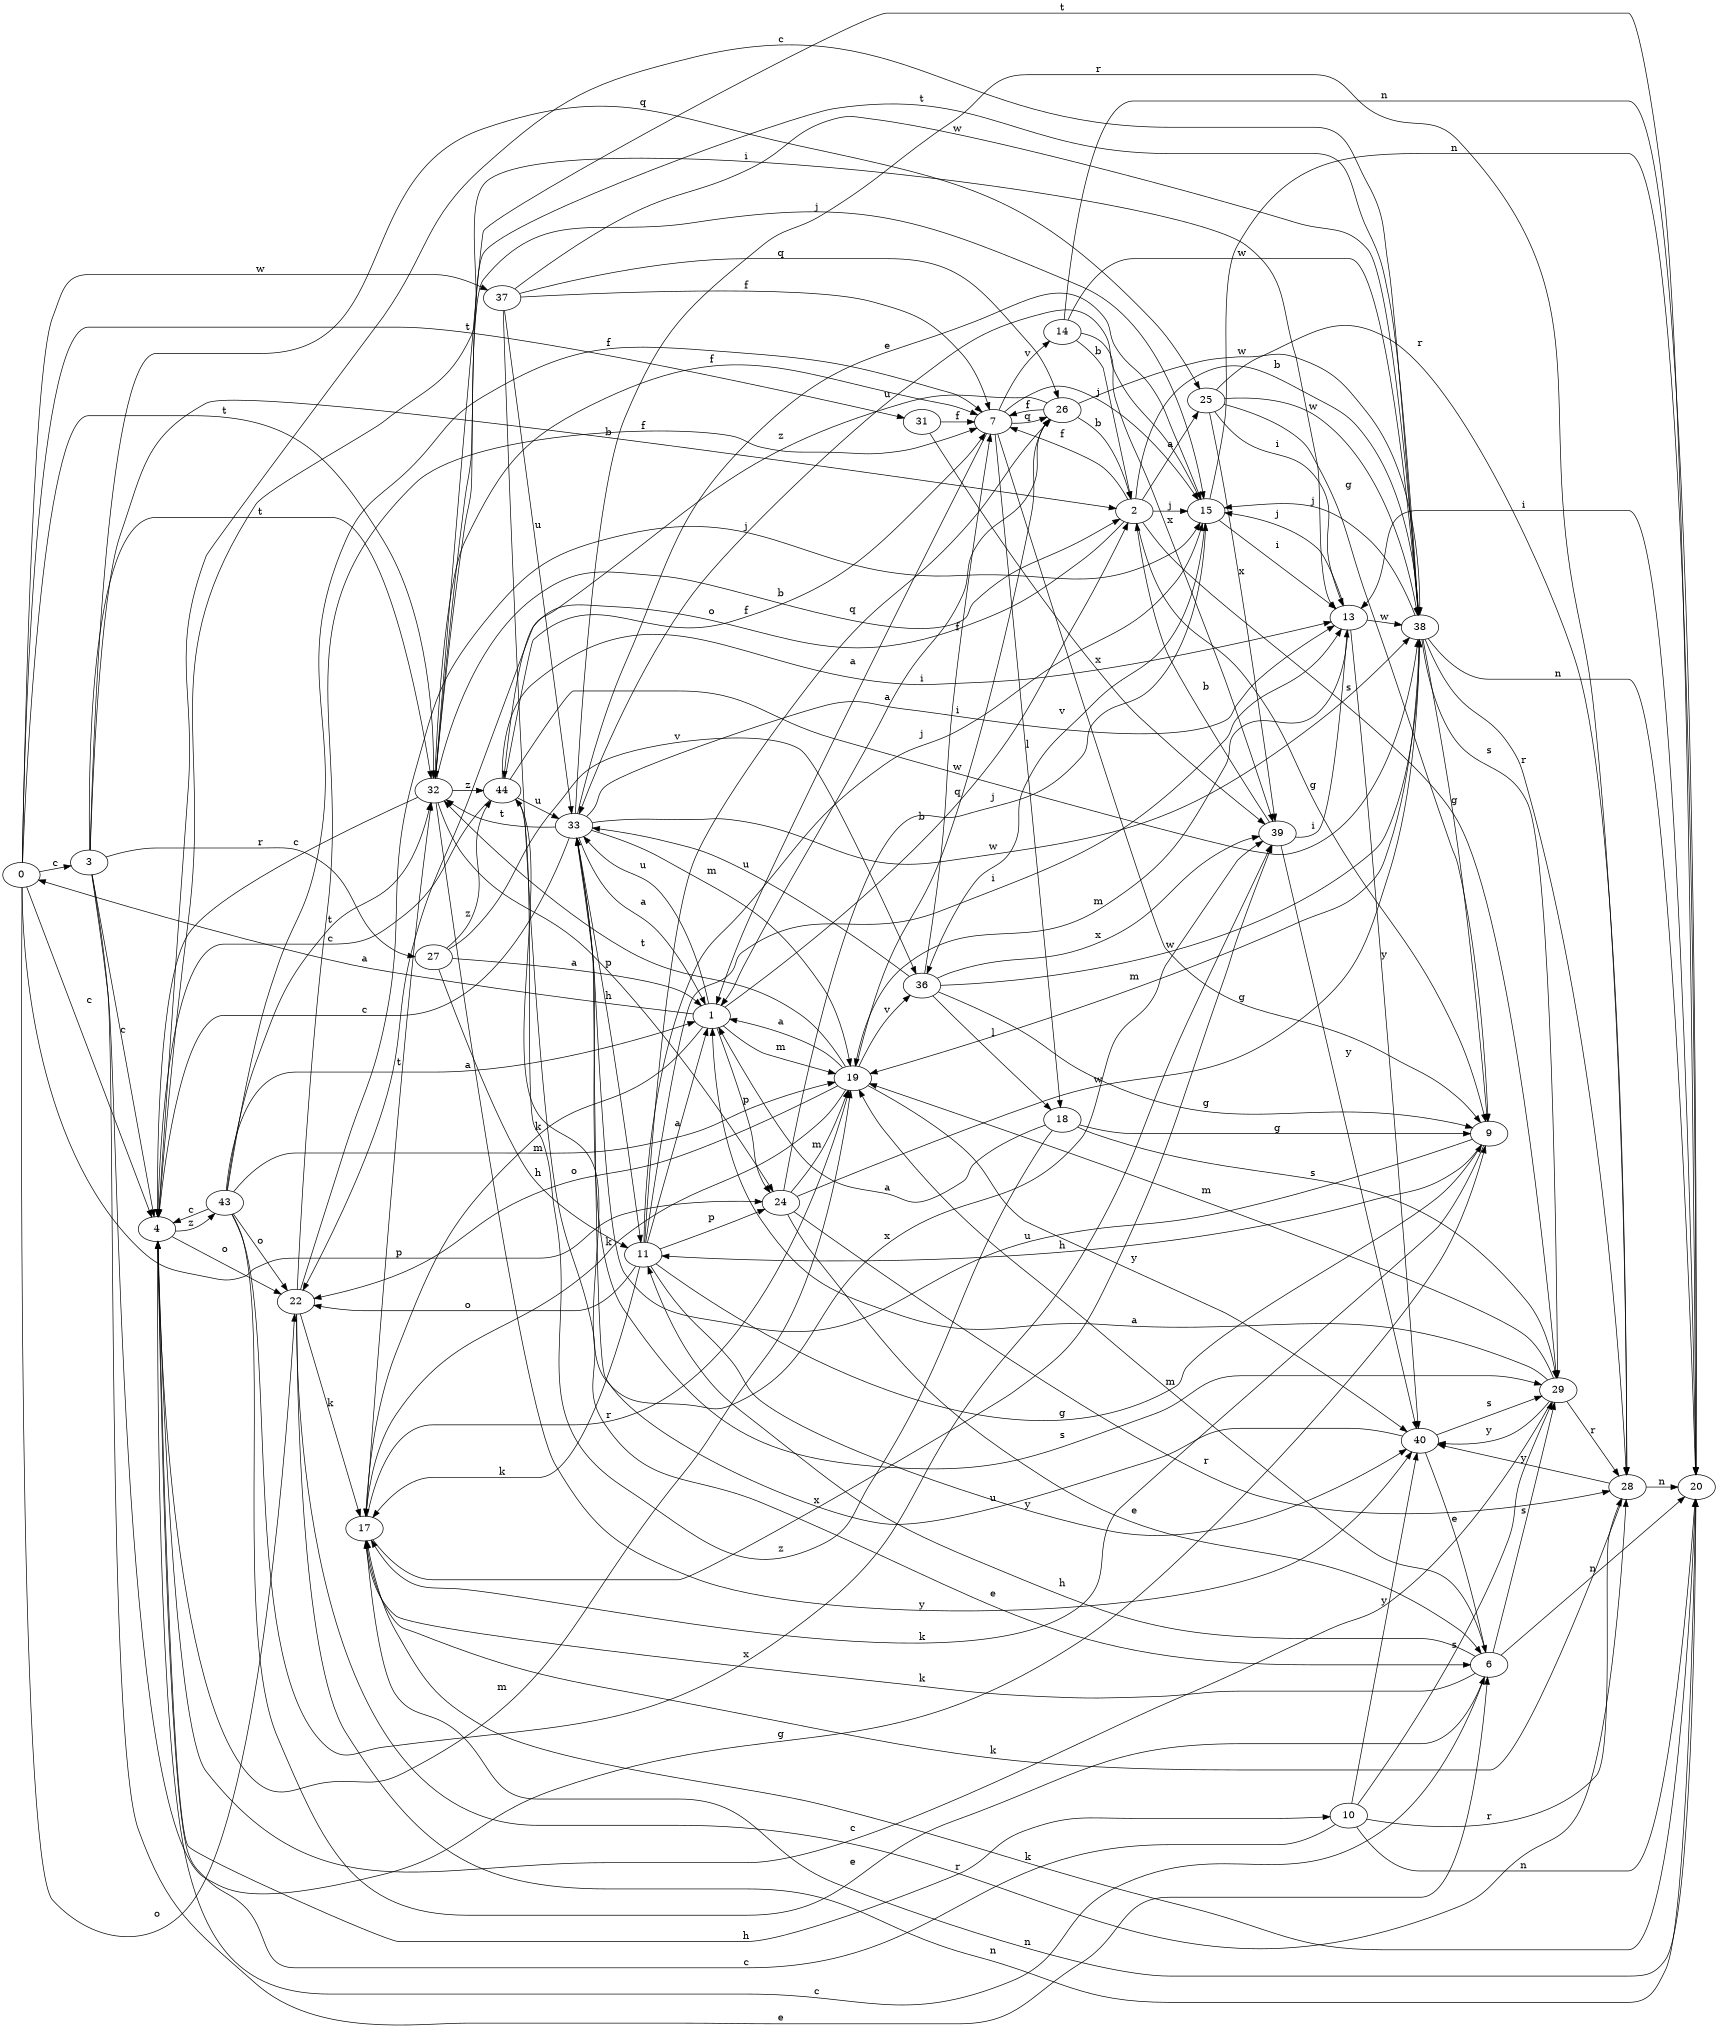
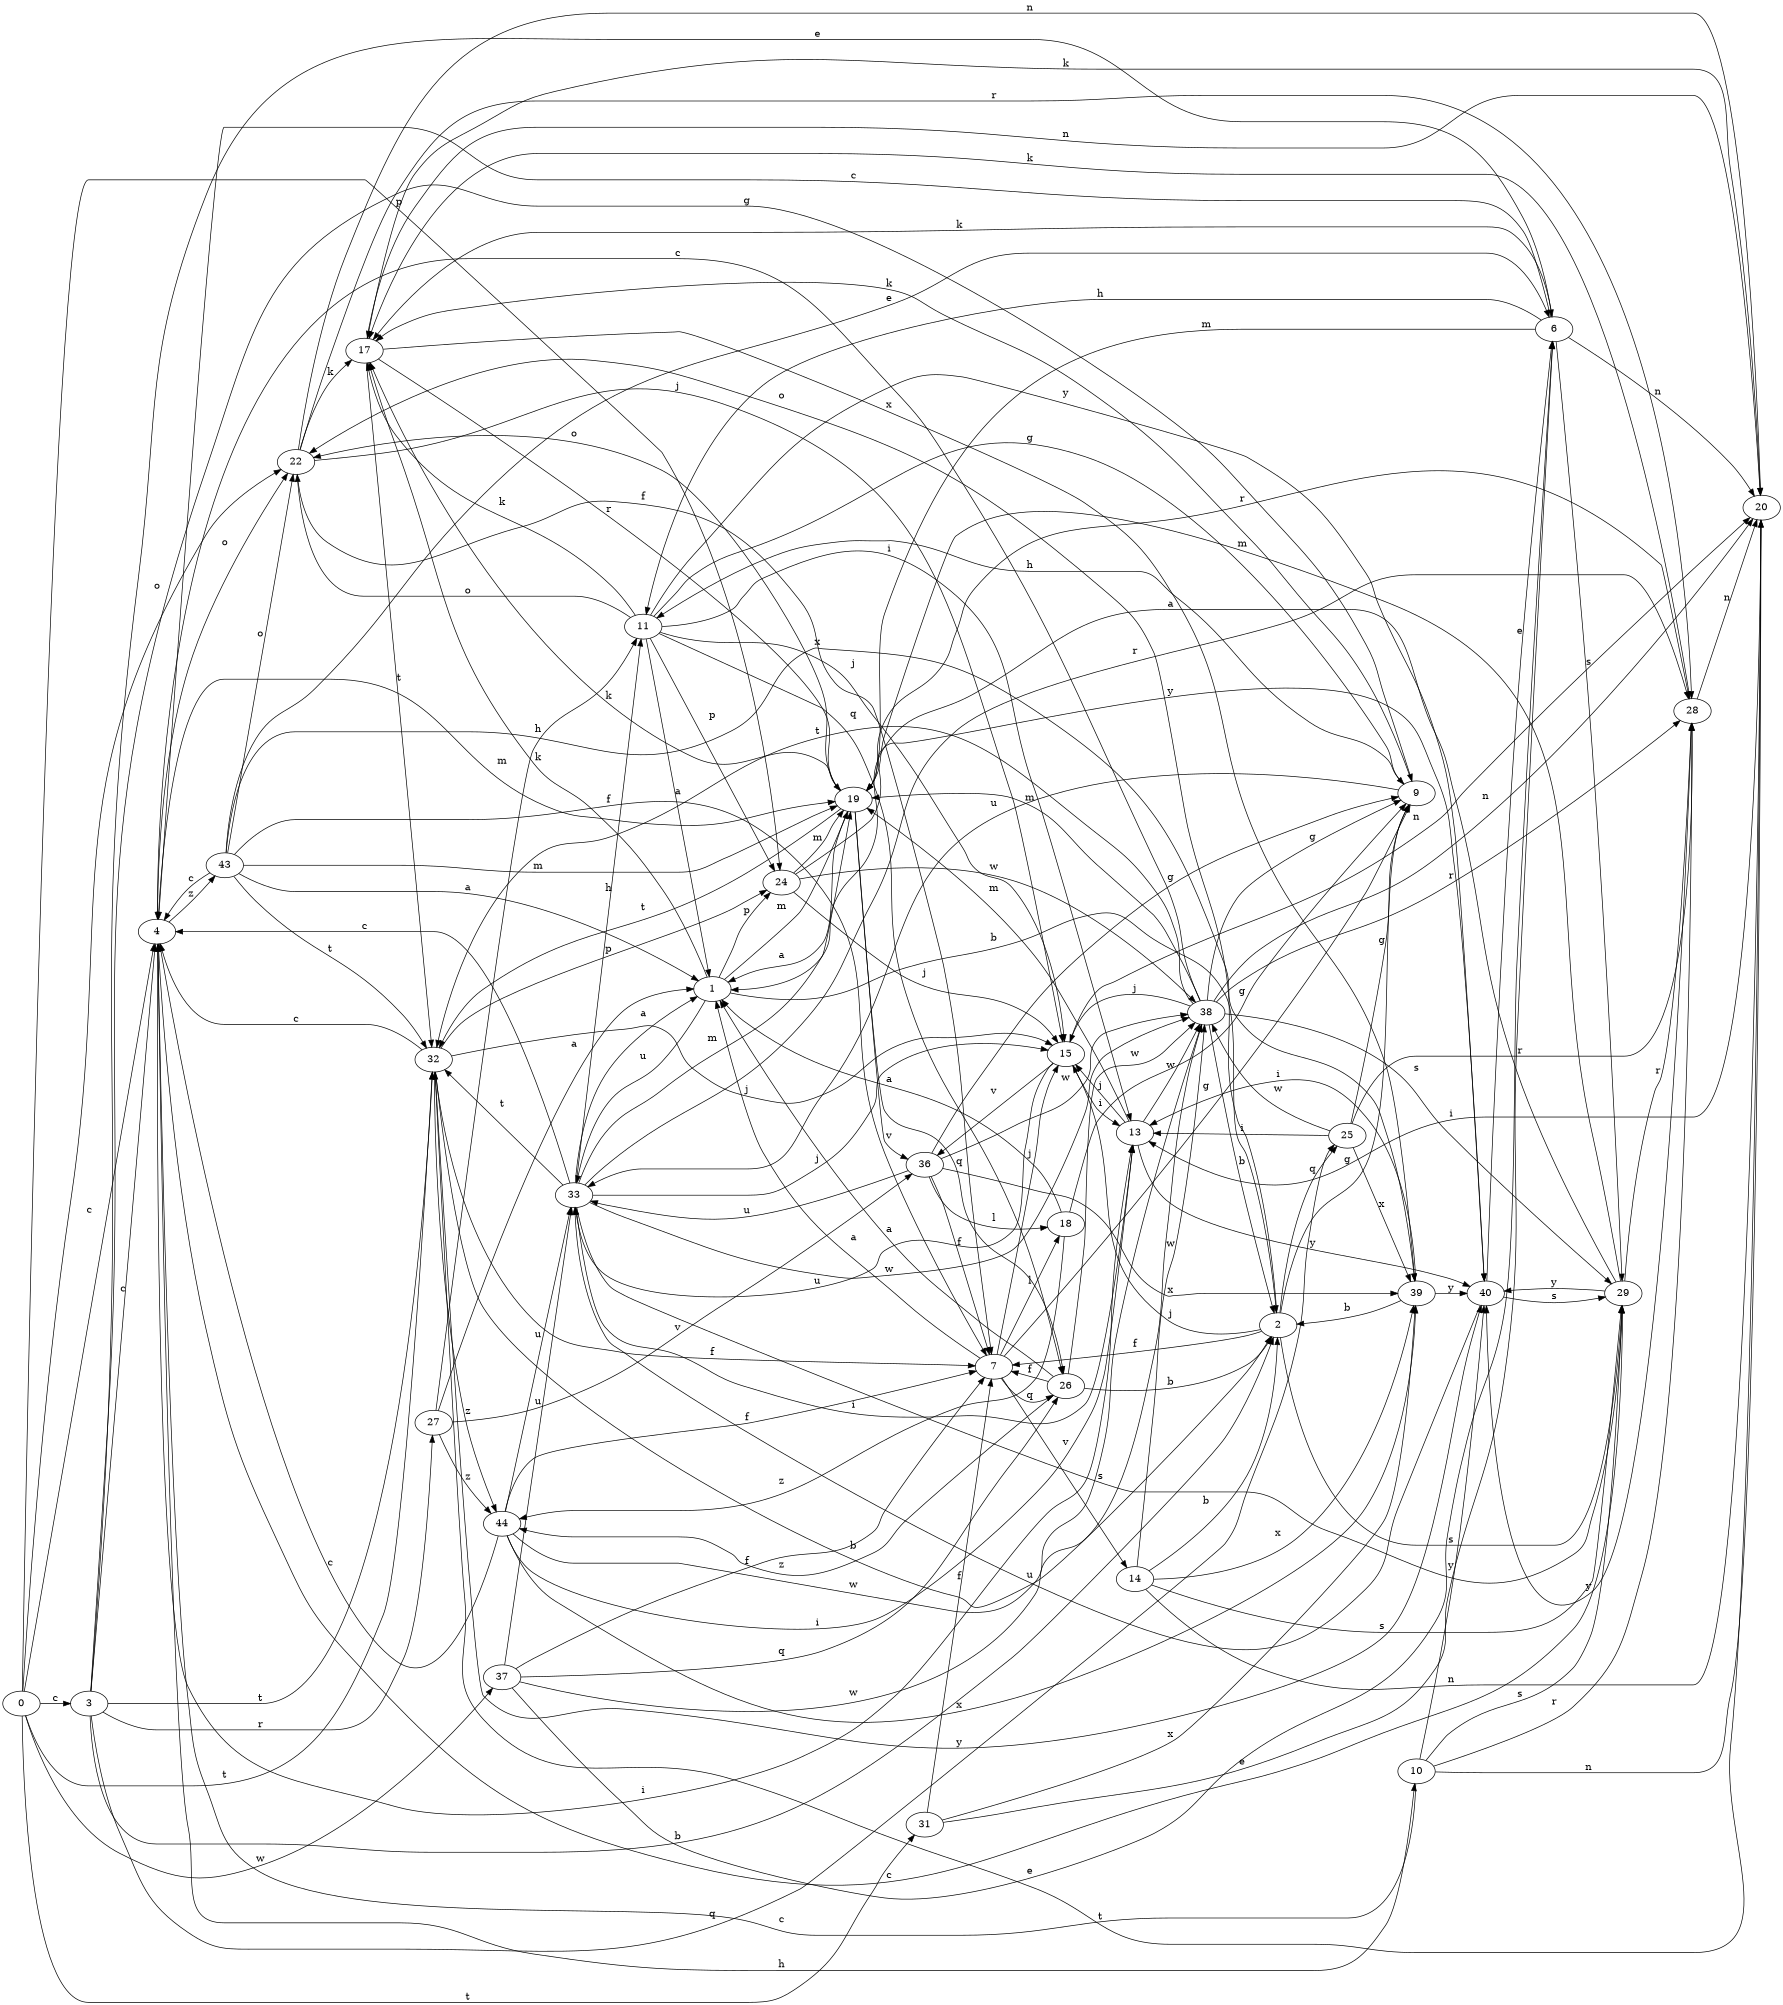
edge "33" -> "15": label "e" -> "j"
edge "2" -> "38": reversed
edge "2" -> "25": label "a" -> "q"
edge "1" -> "0": removed, label "a"
edge "18" -> "29": now "14" -> "29"
edge "24" -> "6": now "31" -> "6"
